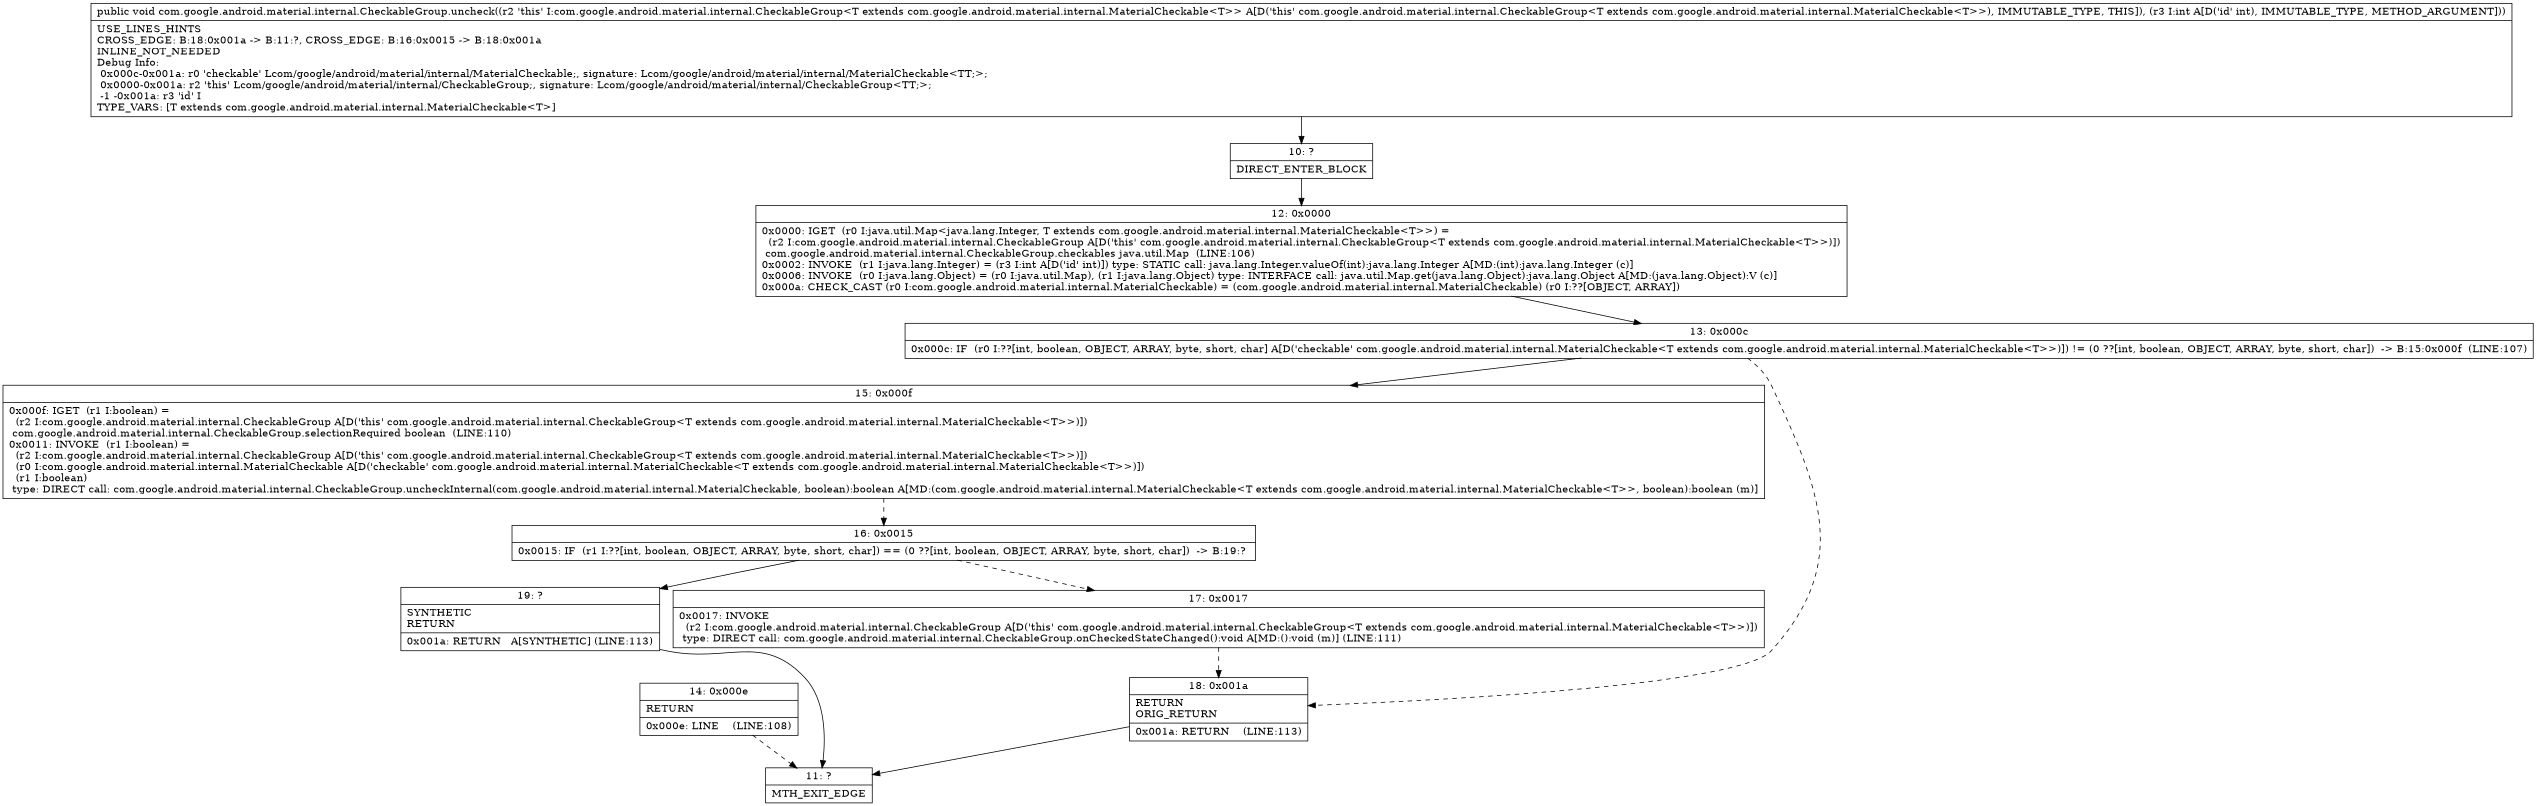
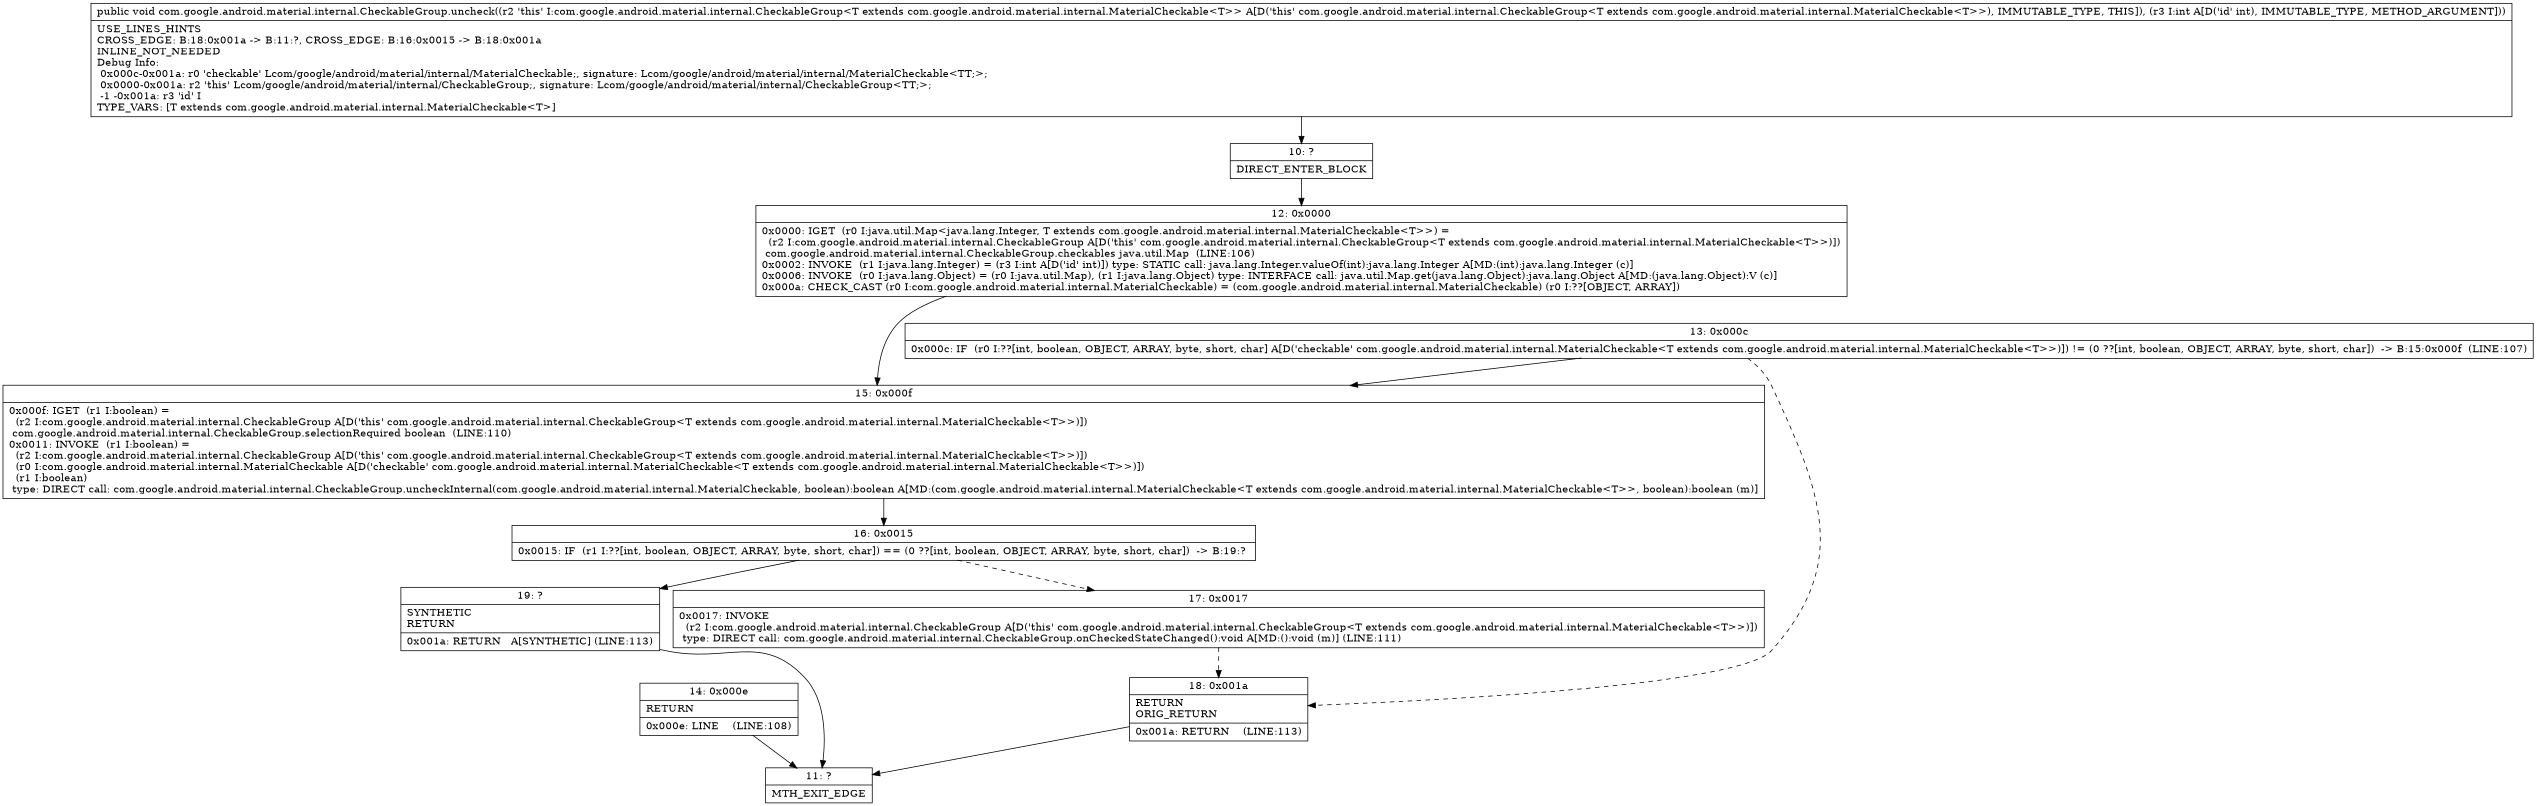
edge "12: 0x0000" -> "13: 0x000c": now "12: 0x0000" -> "15: 0x000f"
edge "15: 0x000f" -> "16: 0x0015": style dashed -> solid
edge "14: 0x000e" -> "11: ?": style dashed -> solid
